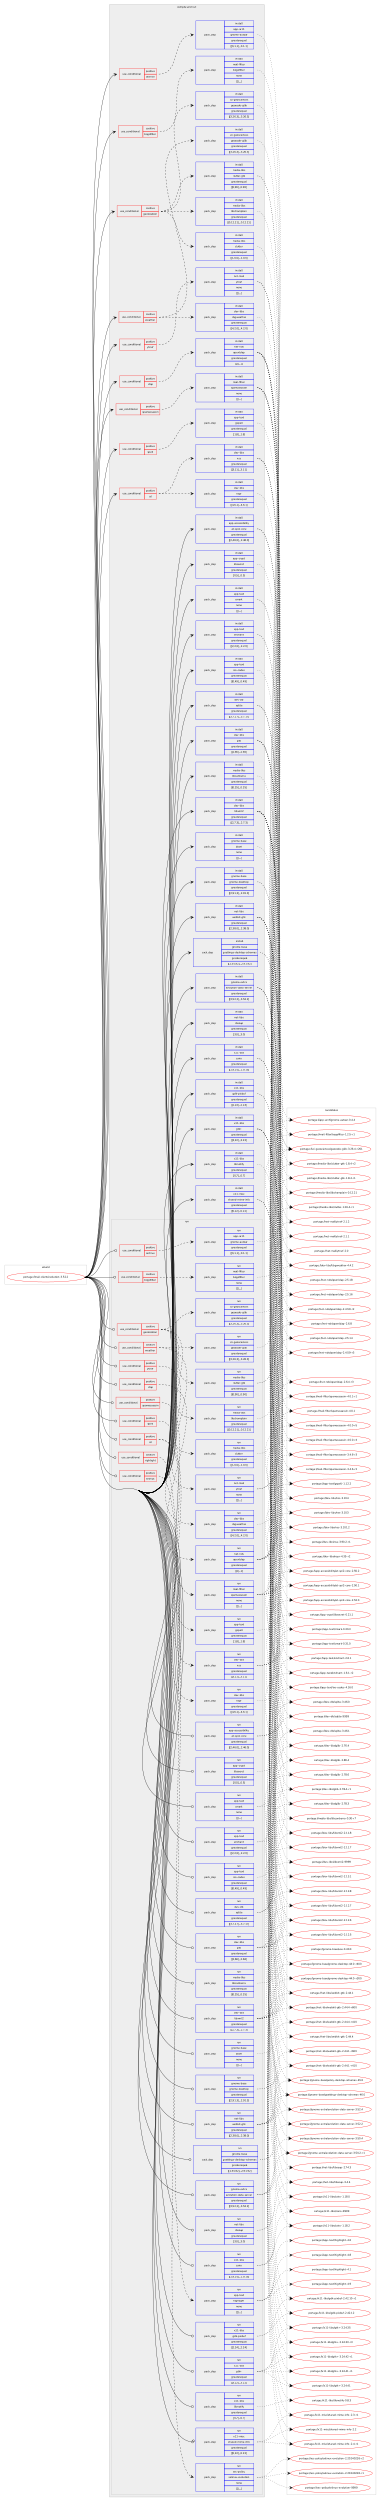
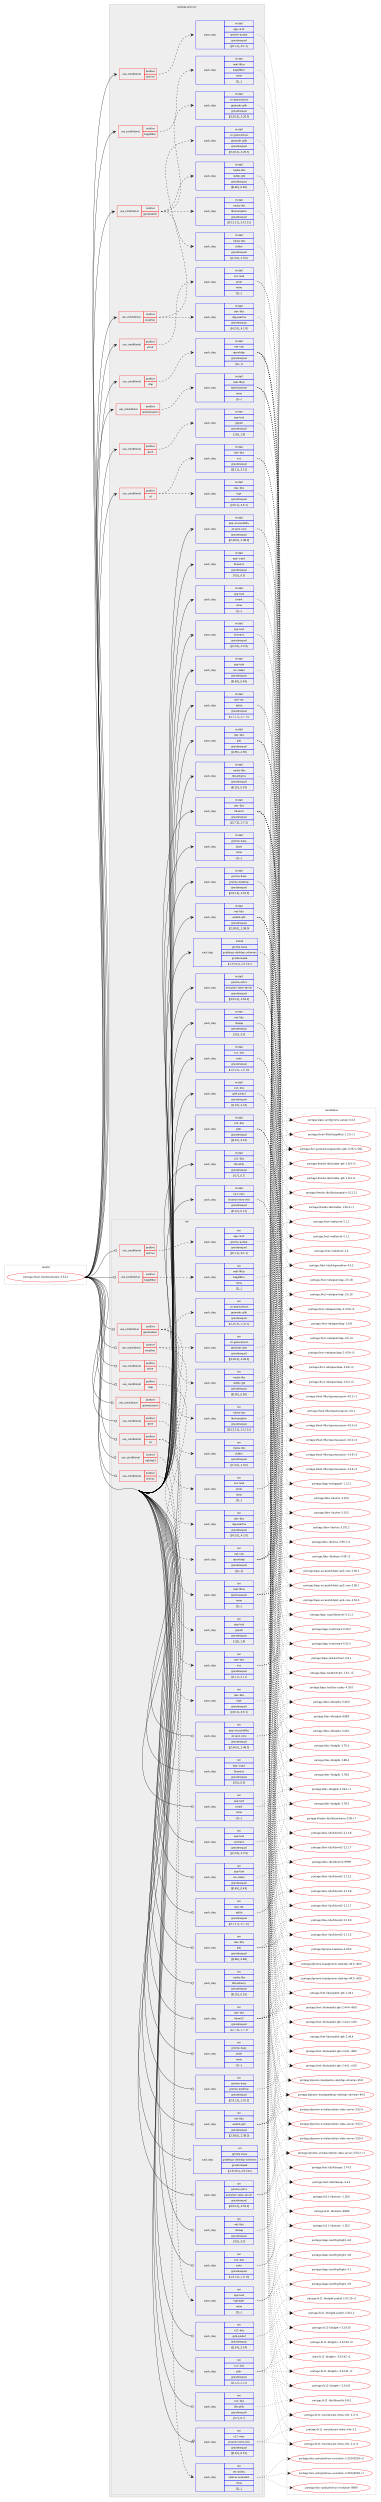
node "portage://net-nds/openldap-2.6.6-r2": added
node "portage://x11-libs/gtk+-3.24.42-r1": label "portage://x11-libs/gtk+-3.24.42-r1" -> "data://x11-libs/gtk+-3.24.42-r1"
